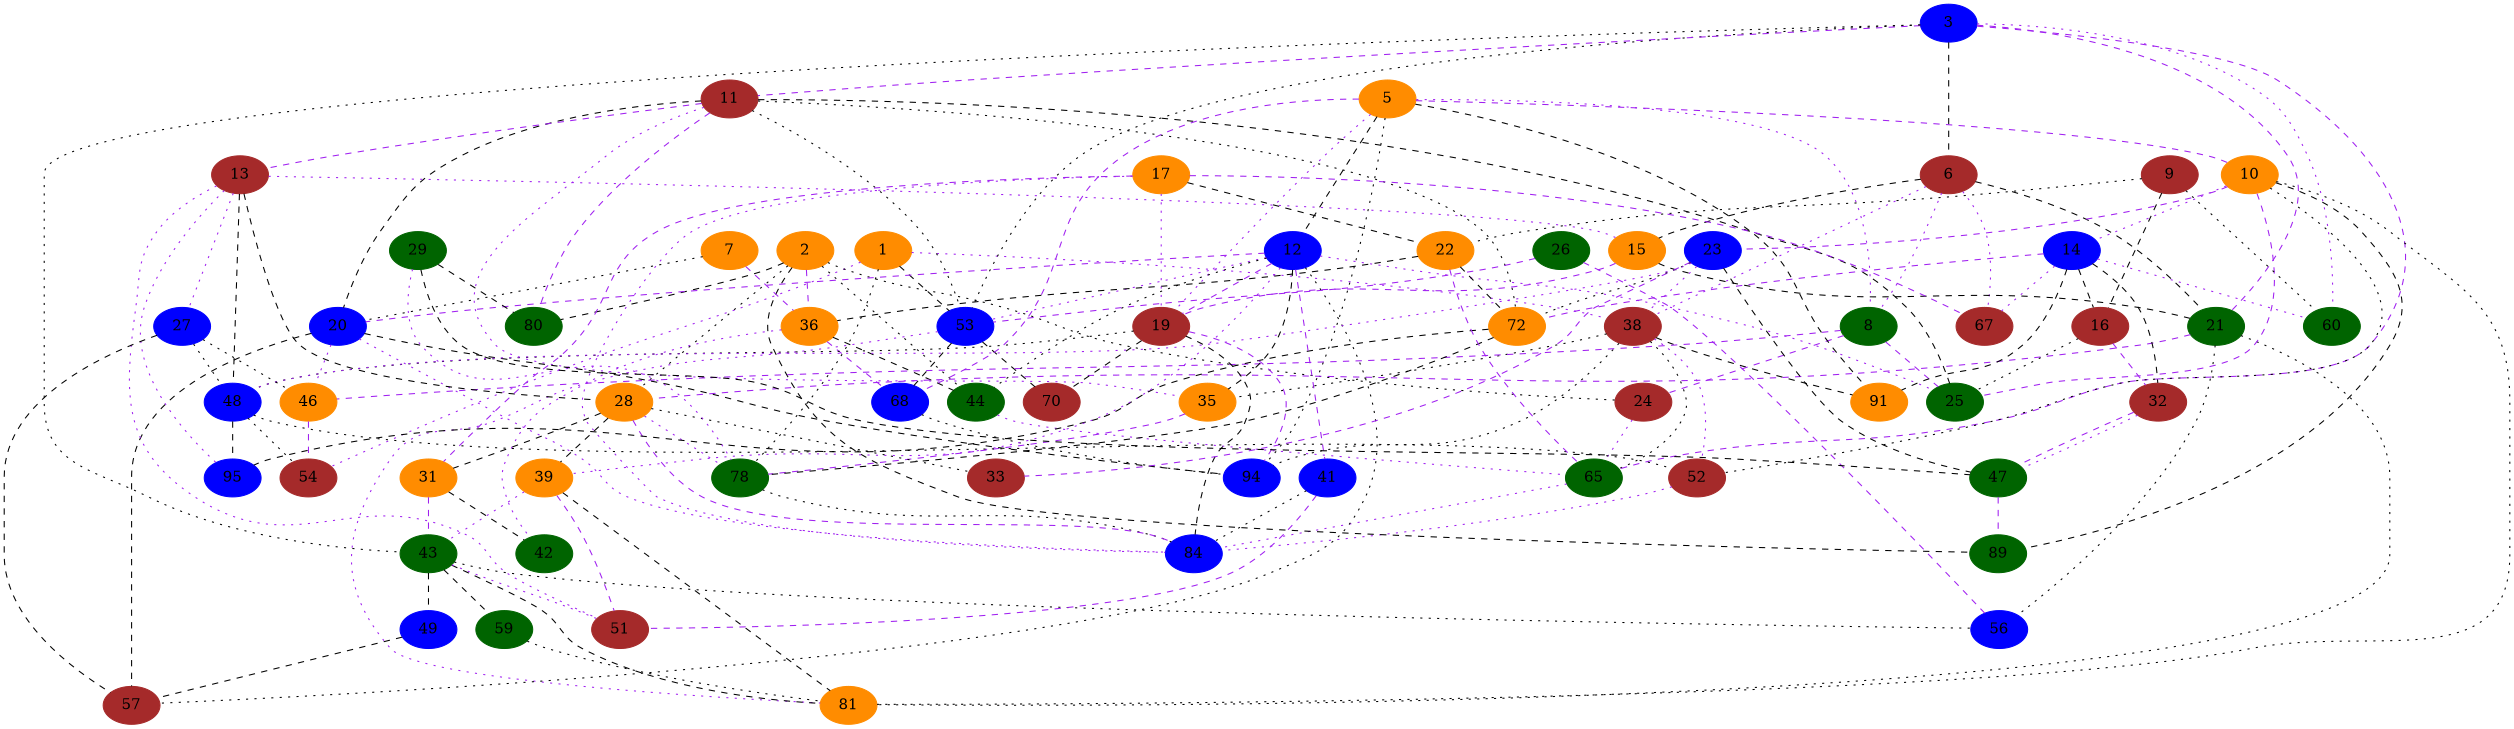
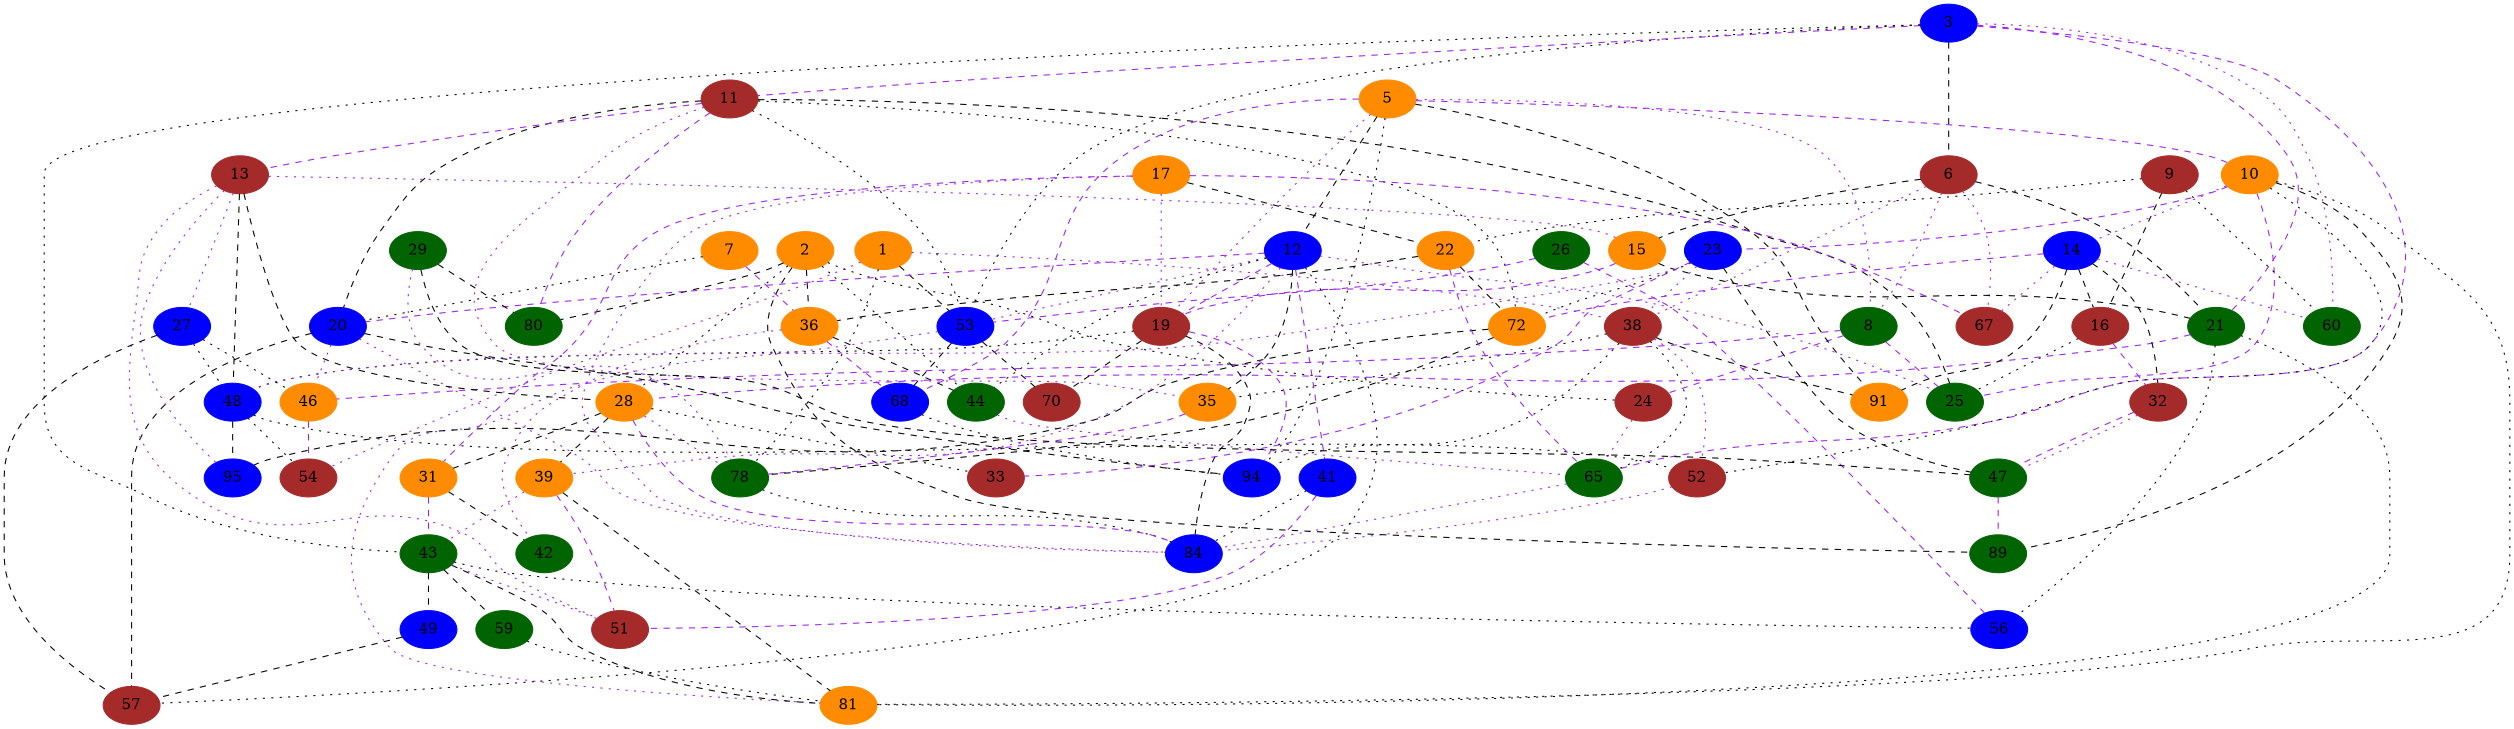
edge "2" -- "36": color purple -> black
